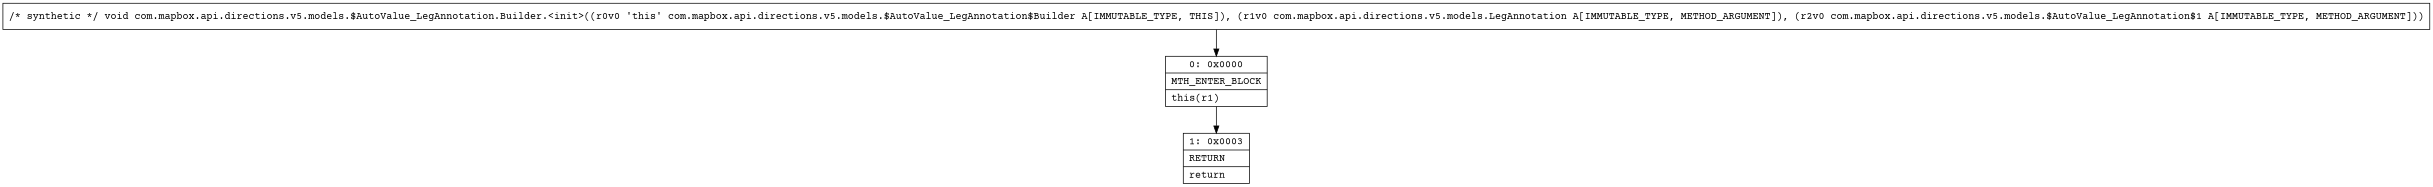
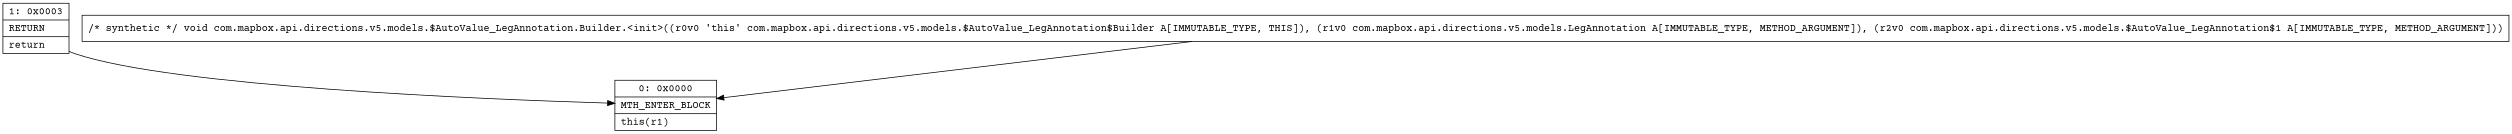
edge "0: 0x0000" -> "1: 0x0003": reversed
